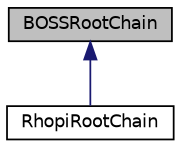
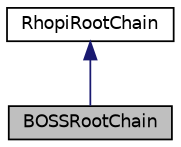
edge "RhopiRootChain" -> "BOSSRootChain": reversed
